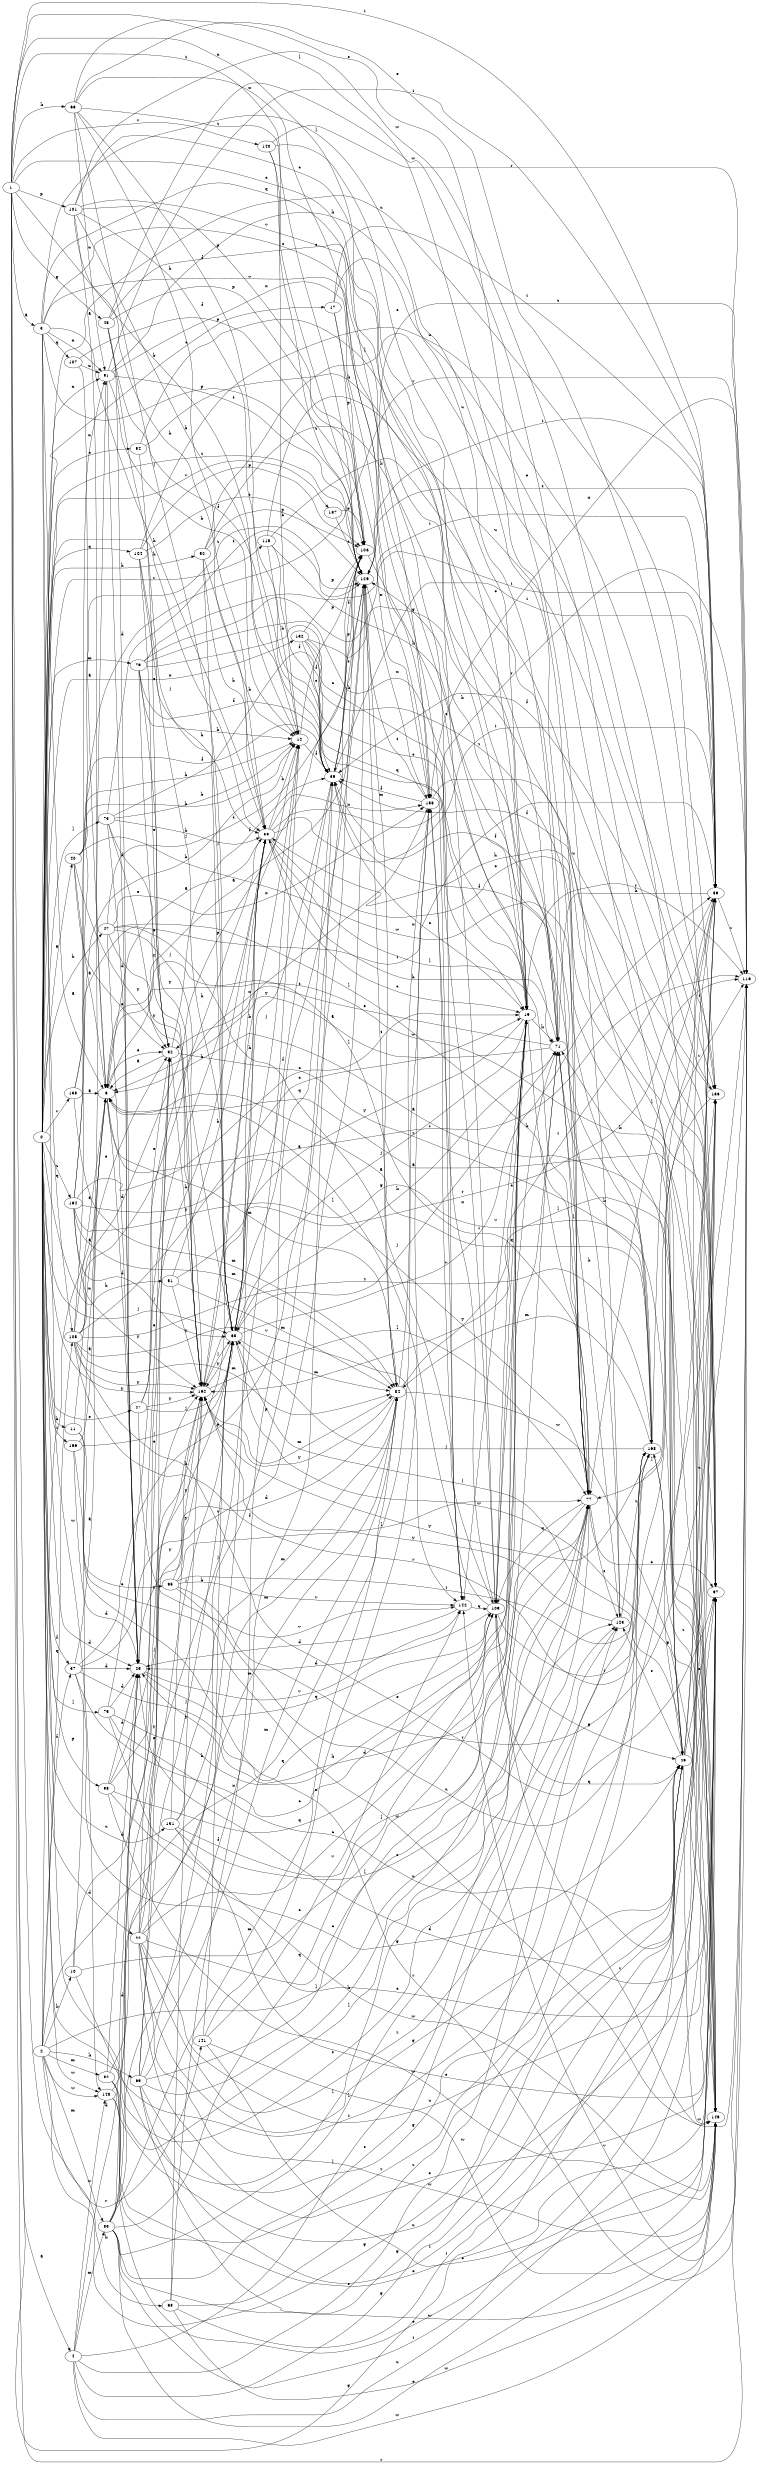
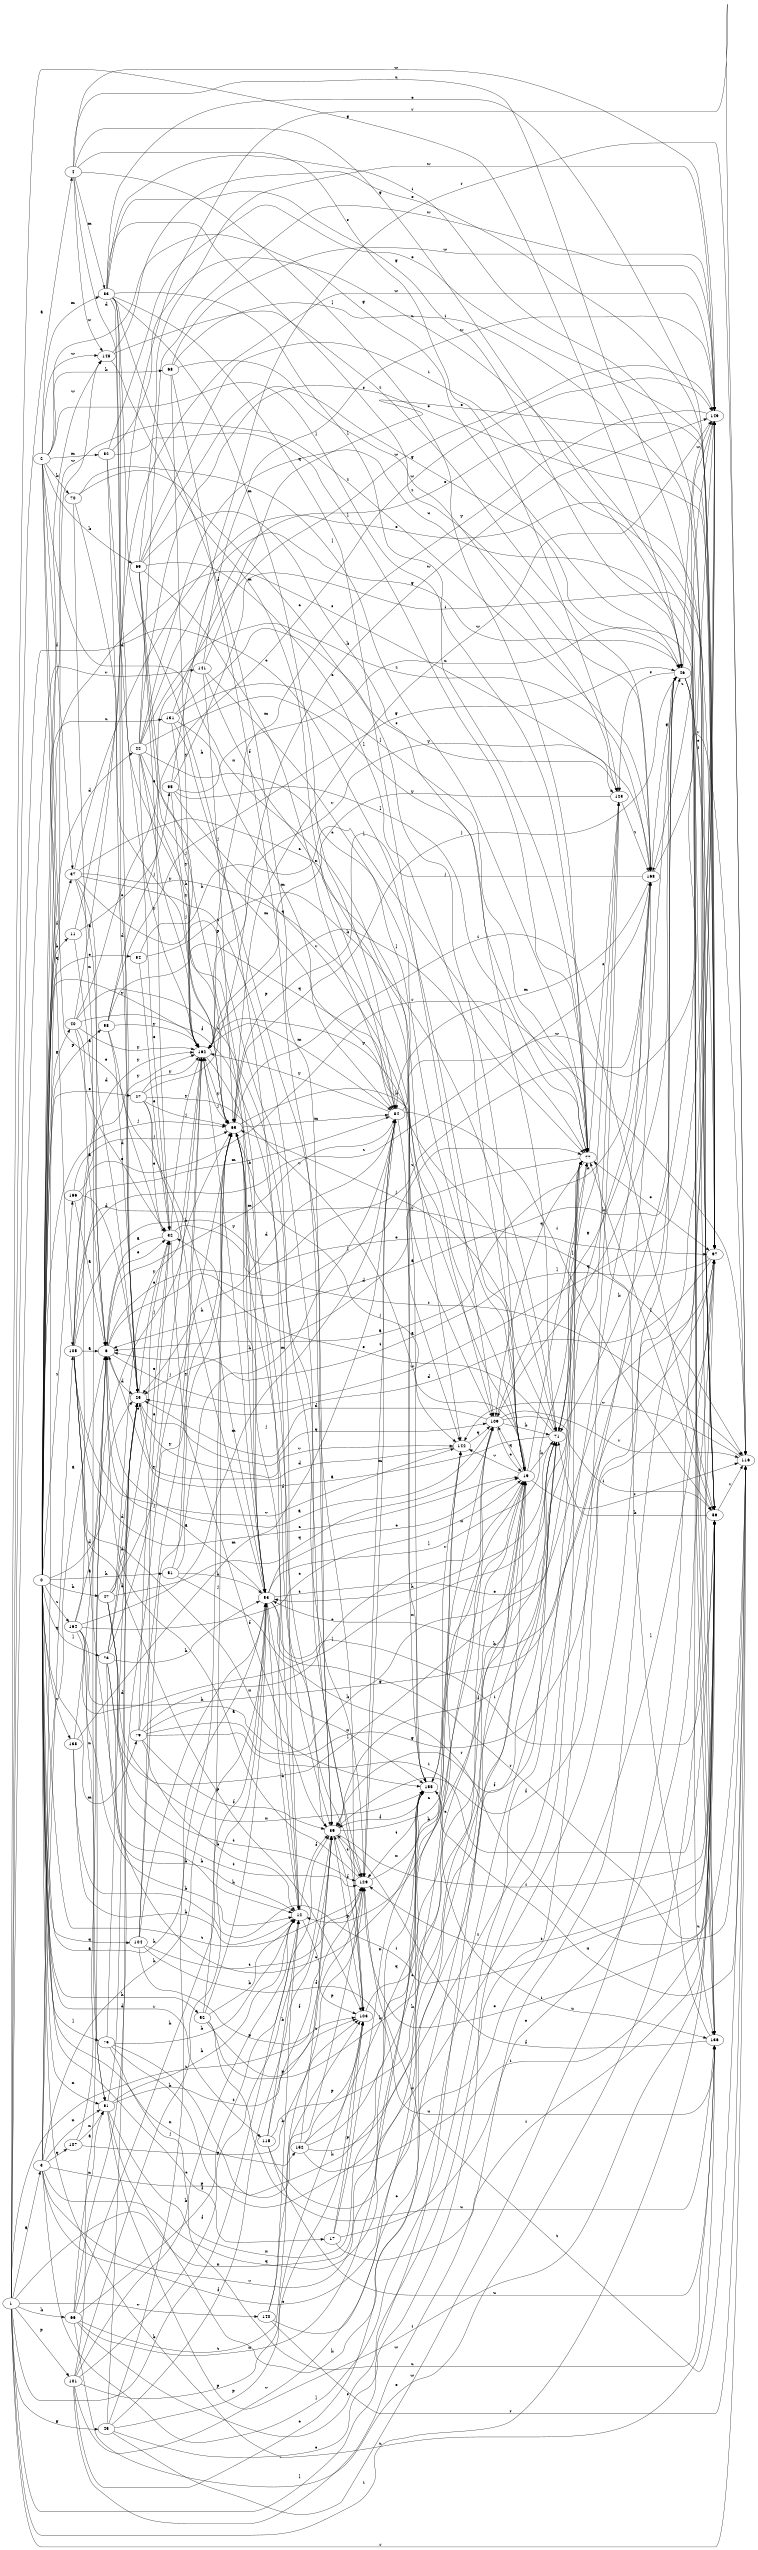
node "137": removed
edge "27" -> "149": added, label "w"
edge "71" -> "129": now "71" -> "12"
edge "39" -> "162": now "53" -> "162"
node "10": label "10" -> "70"
